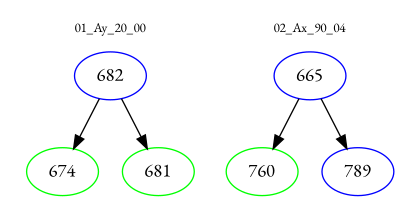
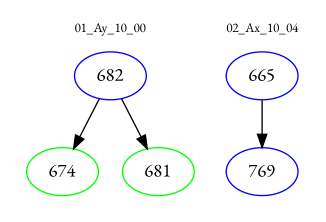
cluster "01_Ay_20_00": label "01_Ay_20_00" -> "01_Ay_10_00"
cluster "02_Ax_90_04": label "02_Ax_90_04" -> "02_Ax_10_04"
node "760": removed
node "789": label "789" -> "769"
